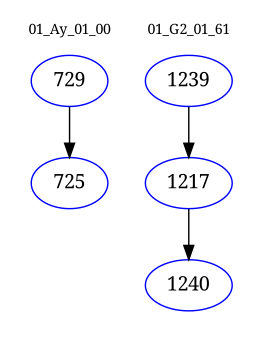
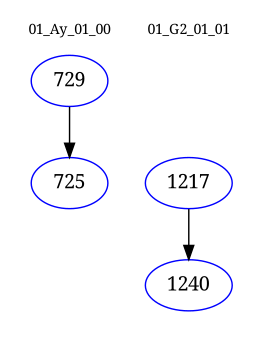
cluster "01_G2_01_61": label "01_G2_01_61" -> "01_G2_01_01"
node "1239": removed
